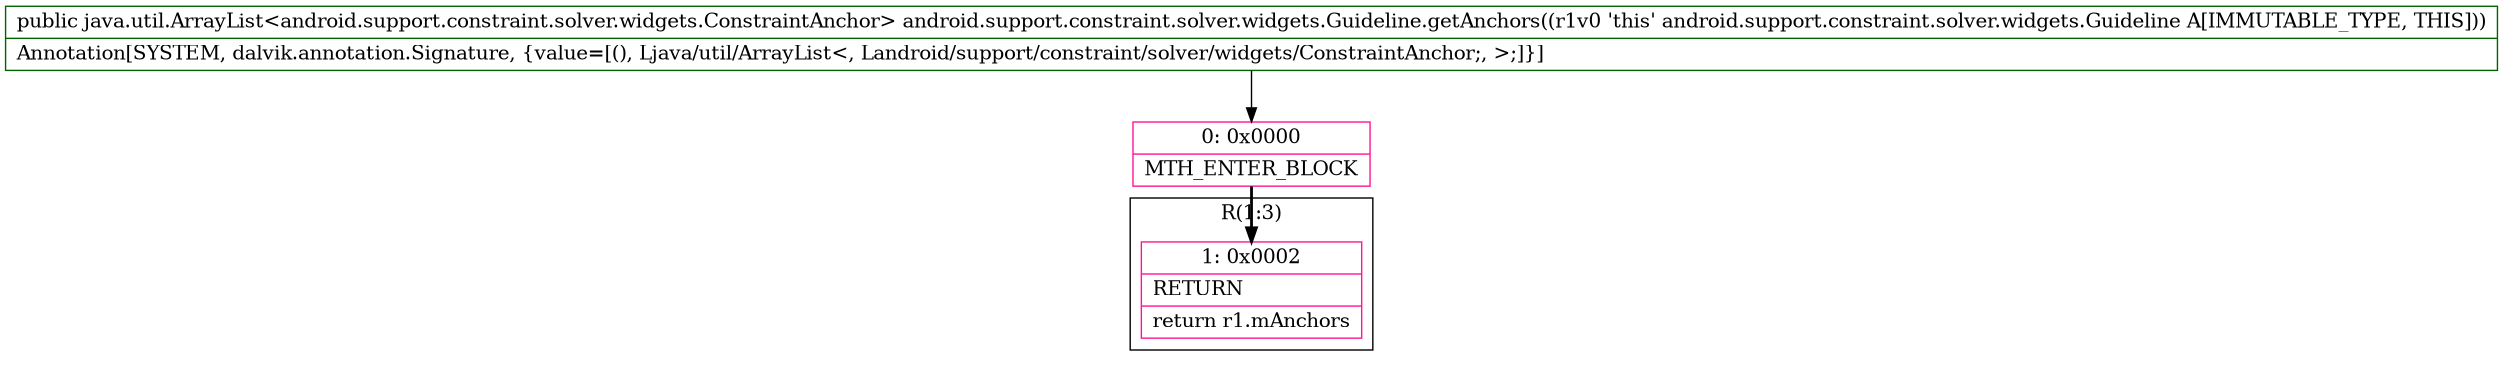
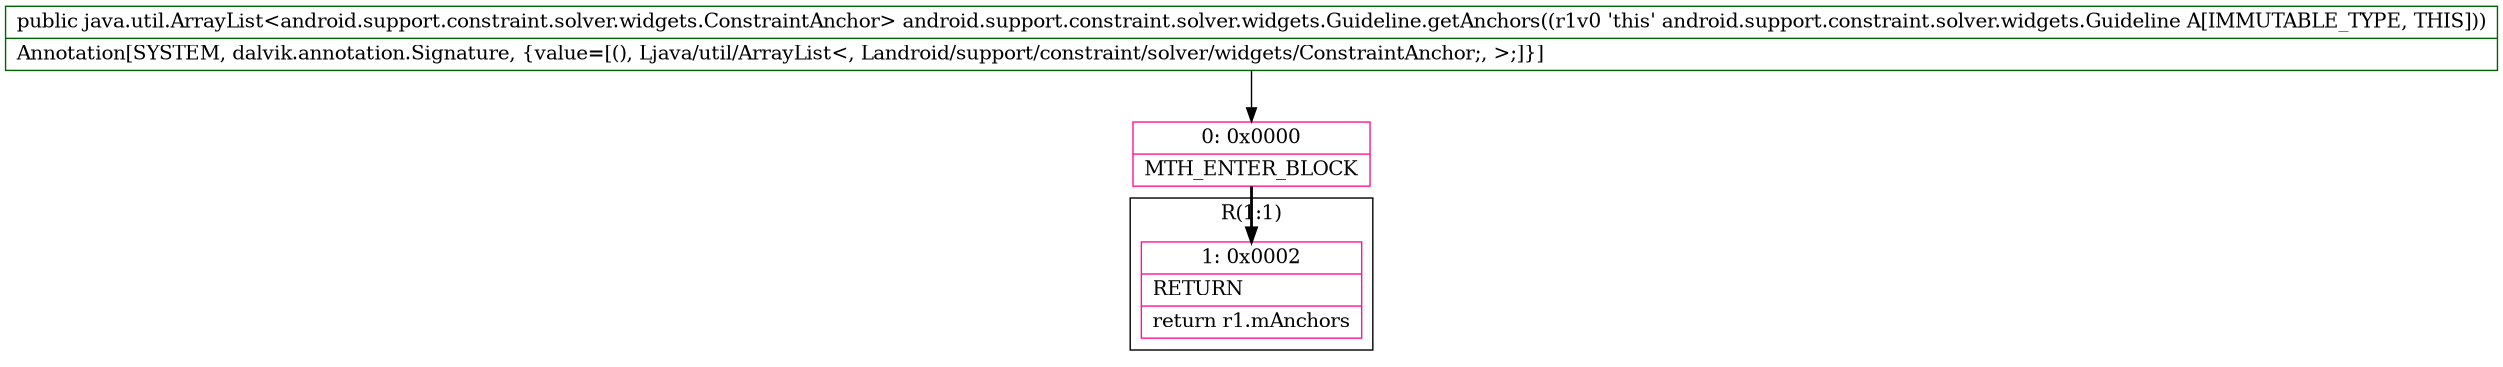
cluster "R(1:3)": label "R(1:3)" -> "R(1:1)"
